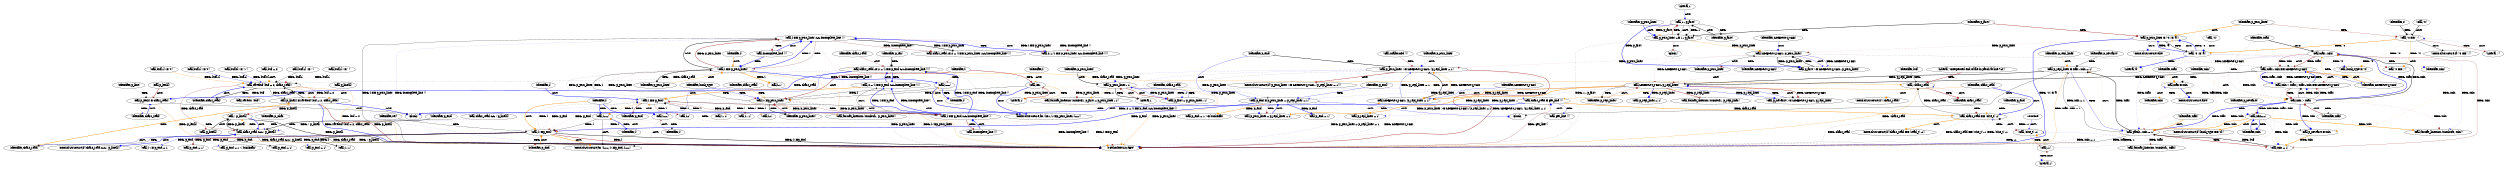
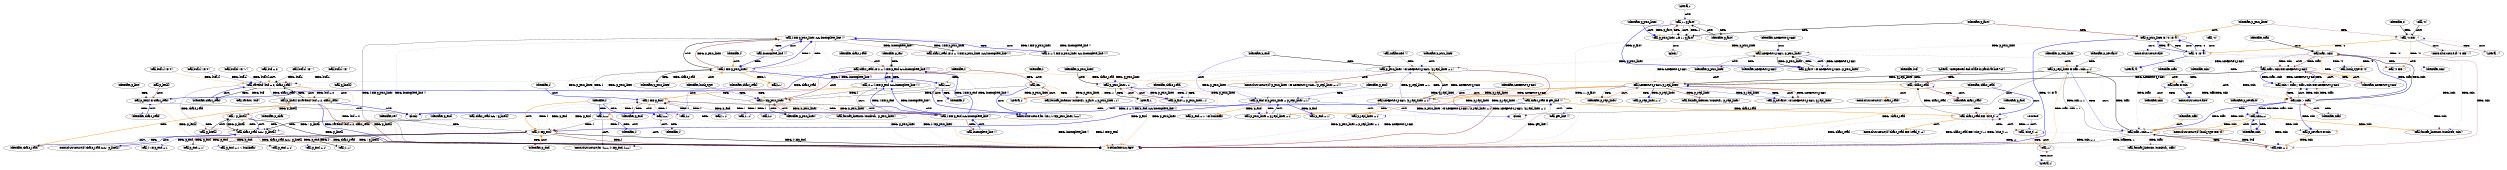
node "(Call,patch - min + 1)": label "(Call,patch - min + 1)" -> "(Call,max - min + 1)"
edge "(Call,i<=p_end)" -> "(ControlStructure,for (i++; i<=p_end; i++))": removed, label "AST:"
